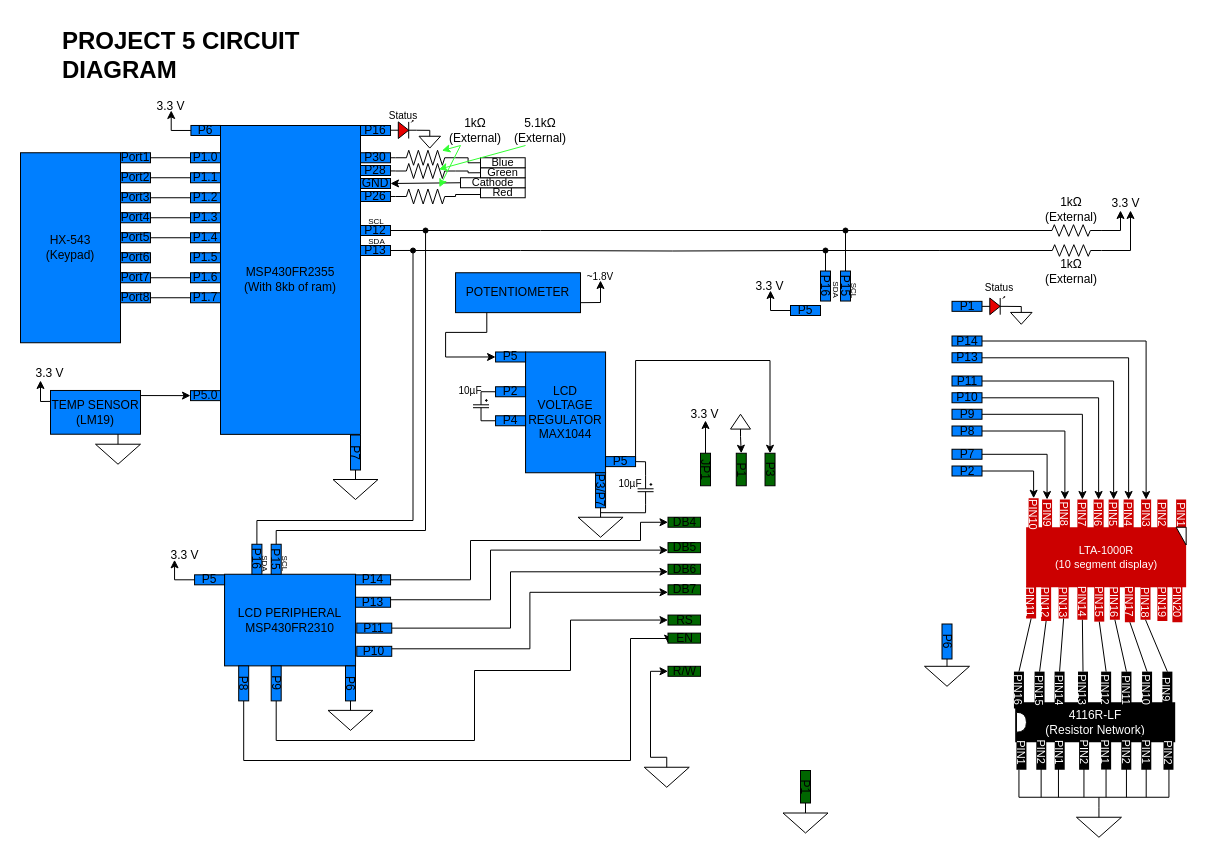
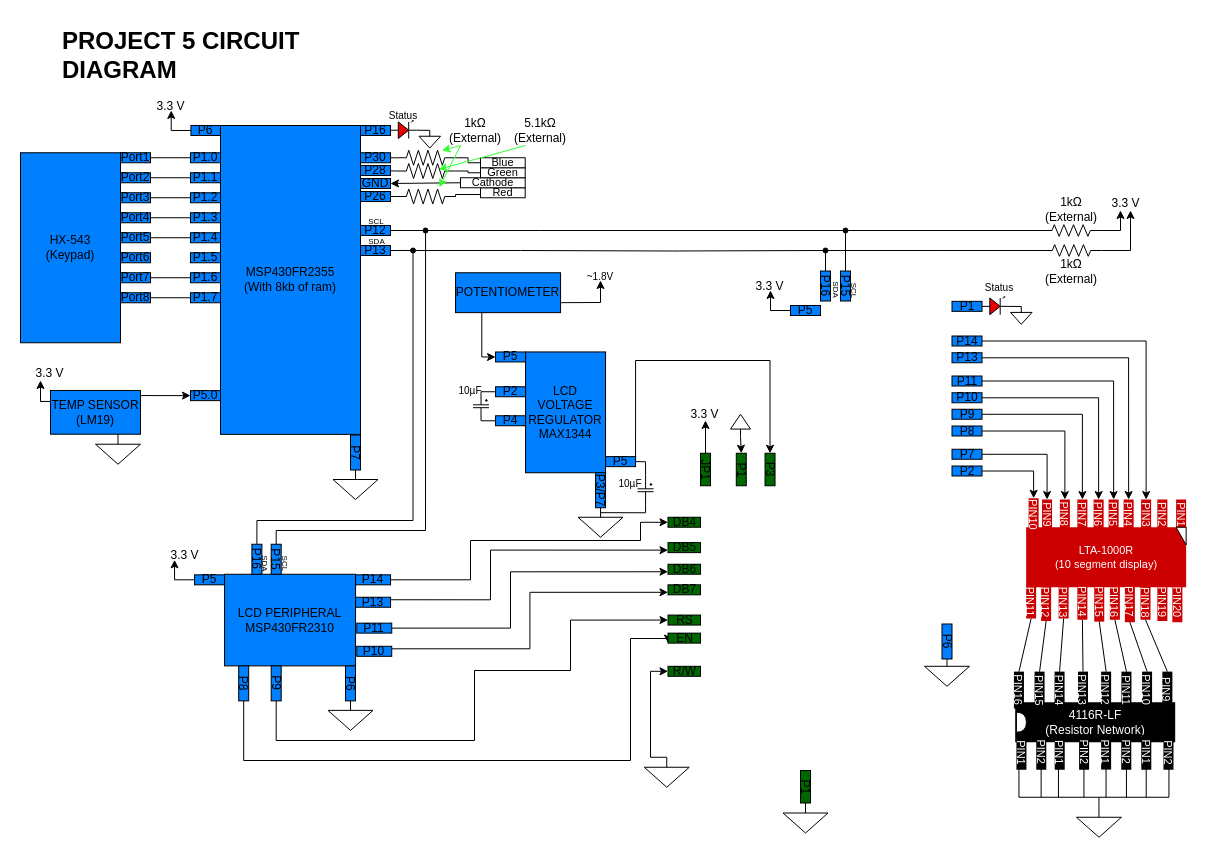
node "POTENTIOMETER": size 125x40 -> 105x40
node "LCD VOLTAGE REGULATOR MAX1044": label "LCD VOLTAGE REGULATOR MAX1044" -> "LCD VOLTAGE REGULATOR MAX1344"
